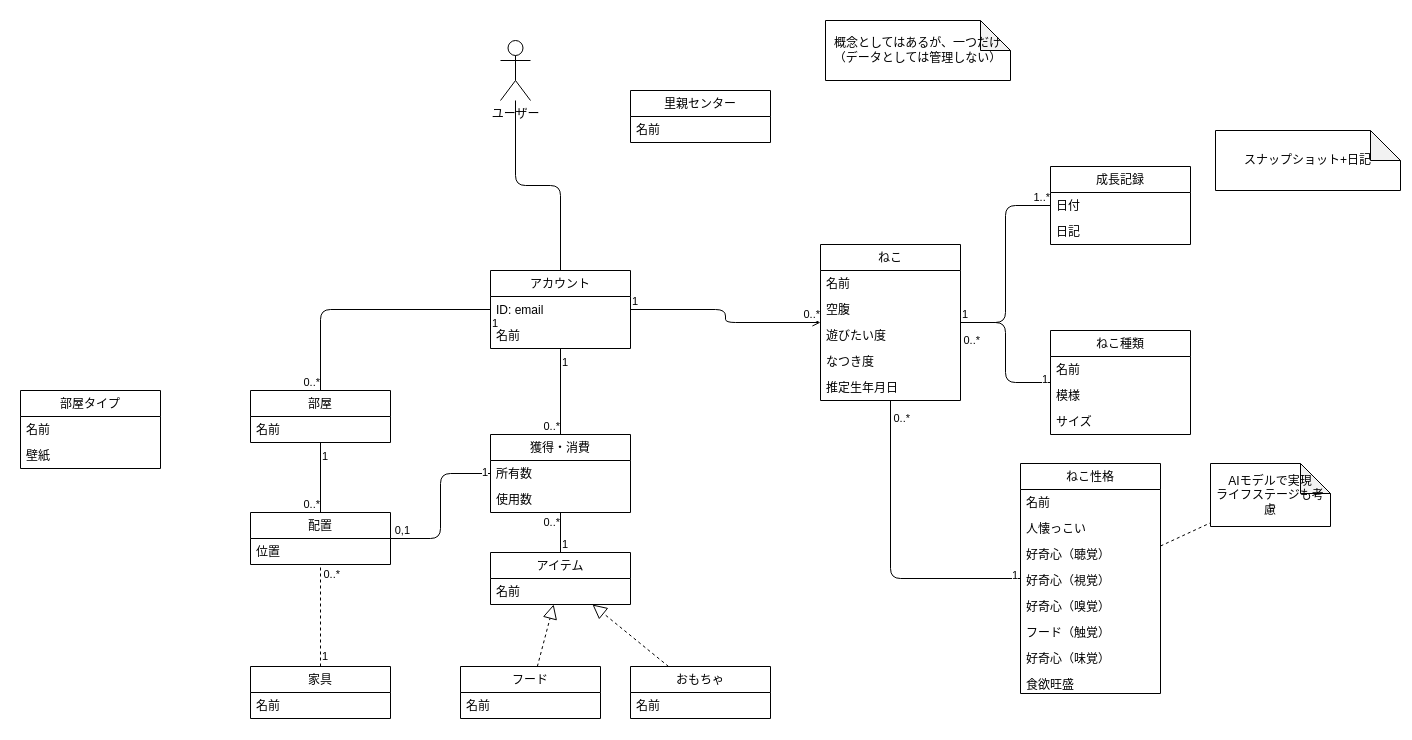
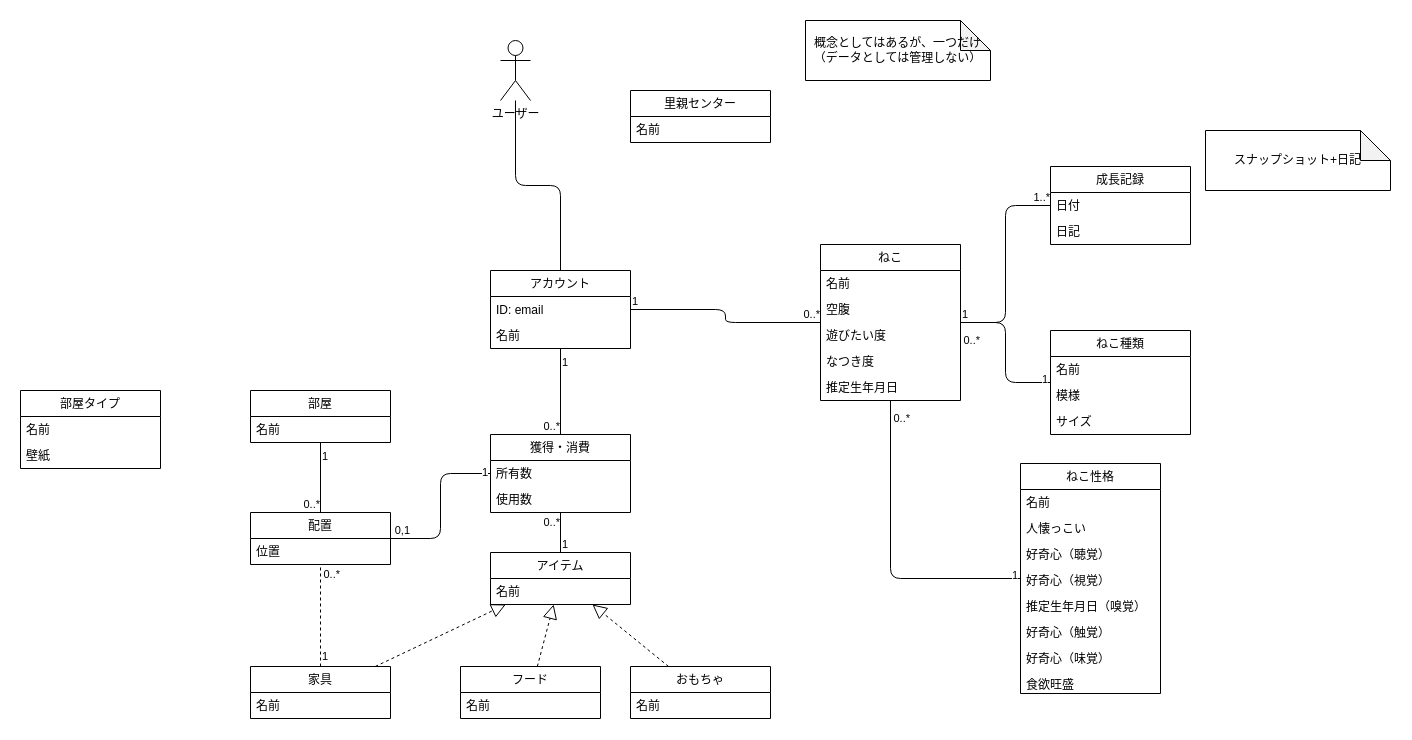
node "概念としてはあるが、一つだけ（データとしては管理しない）": moved (918, 51) -> (898, 51)
node "スナップショット+日記": moved (1308, 161) -> (1298, 161)
edge "アカウント" -- "部屋": removed, labels "1", "0..*"
edge "アカウント" -> "ねこ": arrowhead open -> none
node "AIモデルで実現 ライフステージも考慮": removed
edge "AIモデルで実現 ライフステージも考慮" -- "ねこ性格": removed
node "好奇心（嗅覚）": label "好奇心（嗅覚）" -> "推定生年月日（嗅覚）"
node "フード（触覚）": label "フード（触覚）" -> "好奇心（触覚）"
edge "家具" -> "アイテム": added
